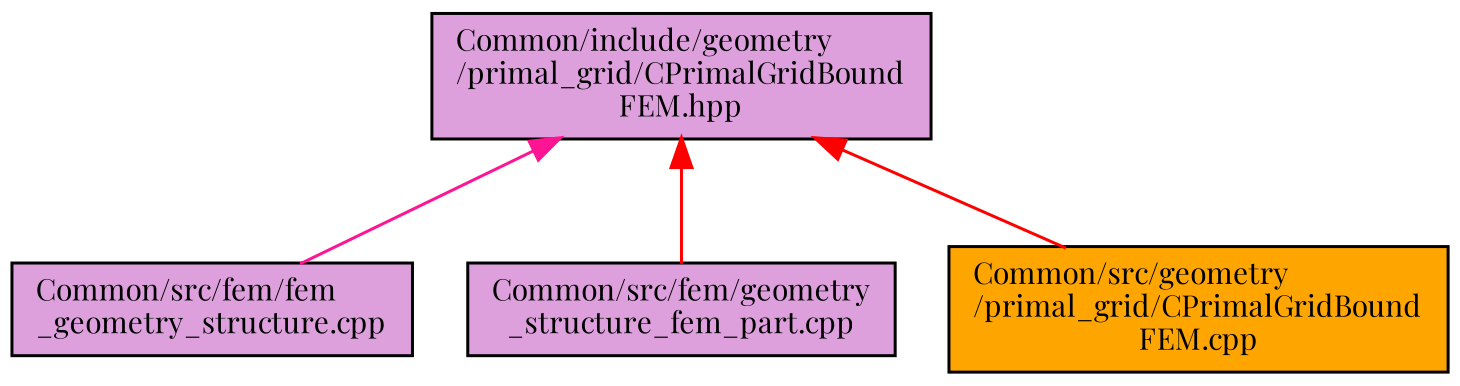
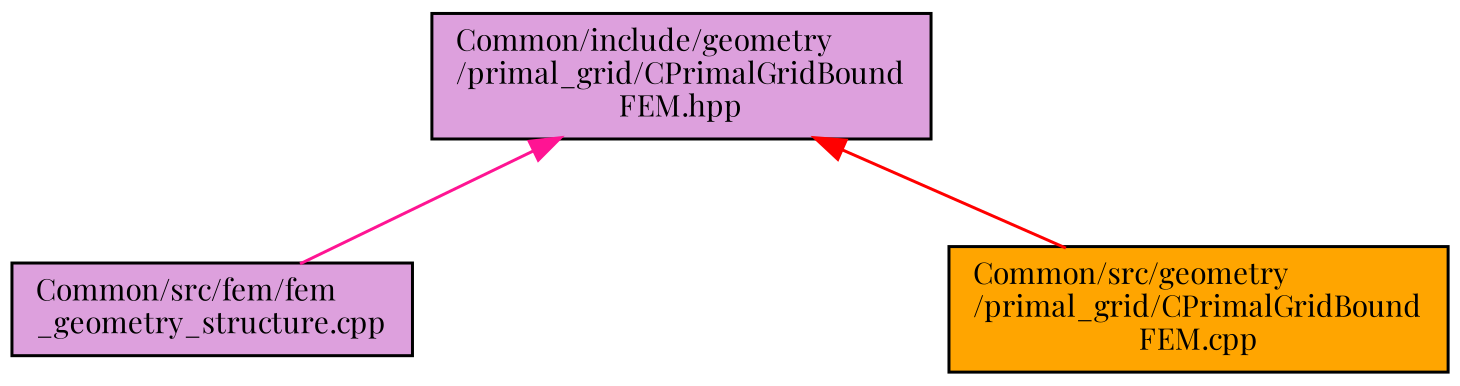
node "Common/src/fem/geometry _structure_fem_part.cpp": removed
